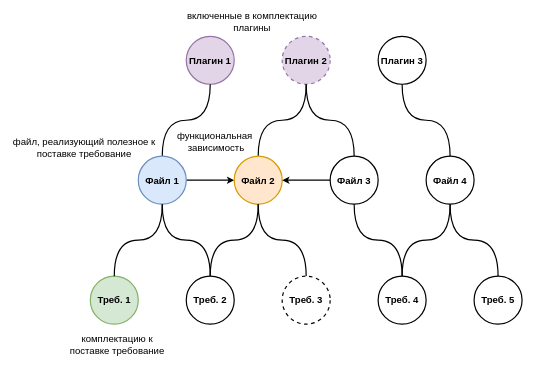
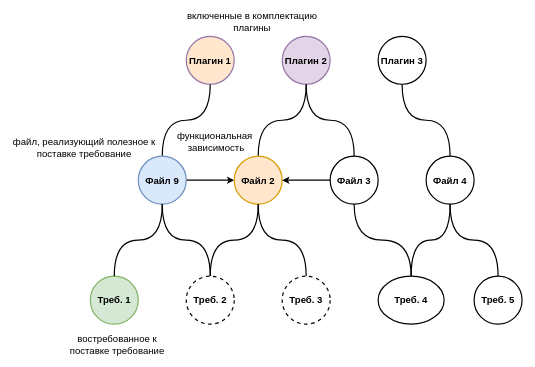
node "Плагин 1": fillcolor #e1d5e7 -> #ffe6cc
node "Плагин 2": style dashed -> solid
node "Файл 1": label "Файл 1" -> "Файл 9"
node "Треб. 2": style solid -> dashed
node "Треб. 4": size 48x48 -> 66x48
node "комплектацию к поставке требование": label "комплектацию к поставке требование" -> "востребованное к поставке требование"
